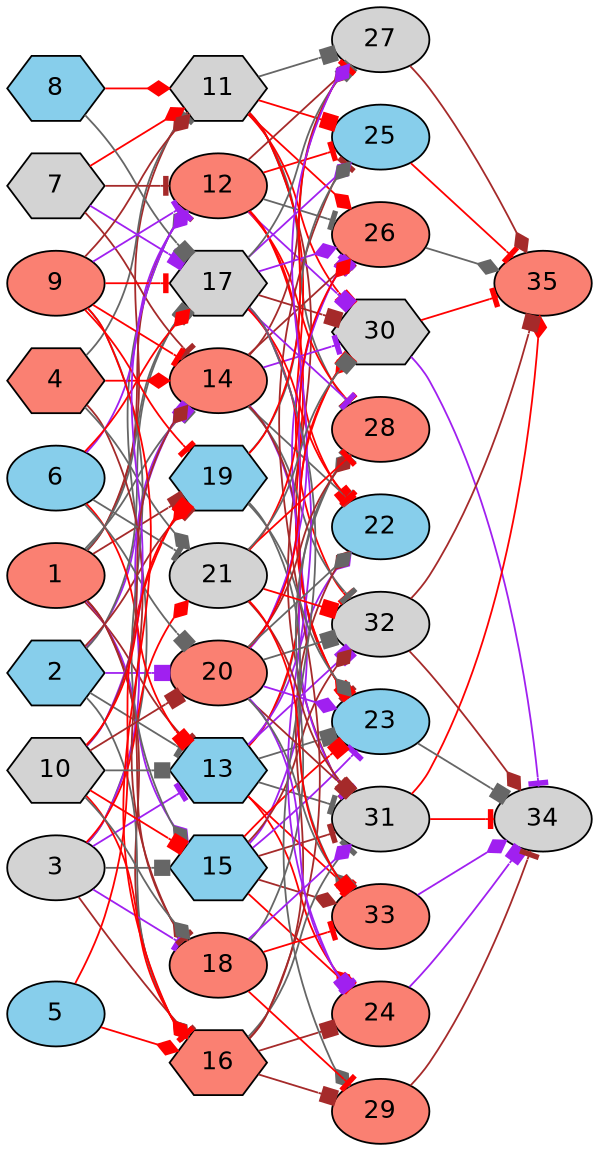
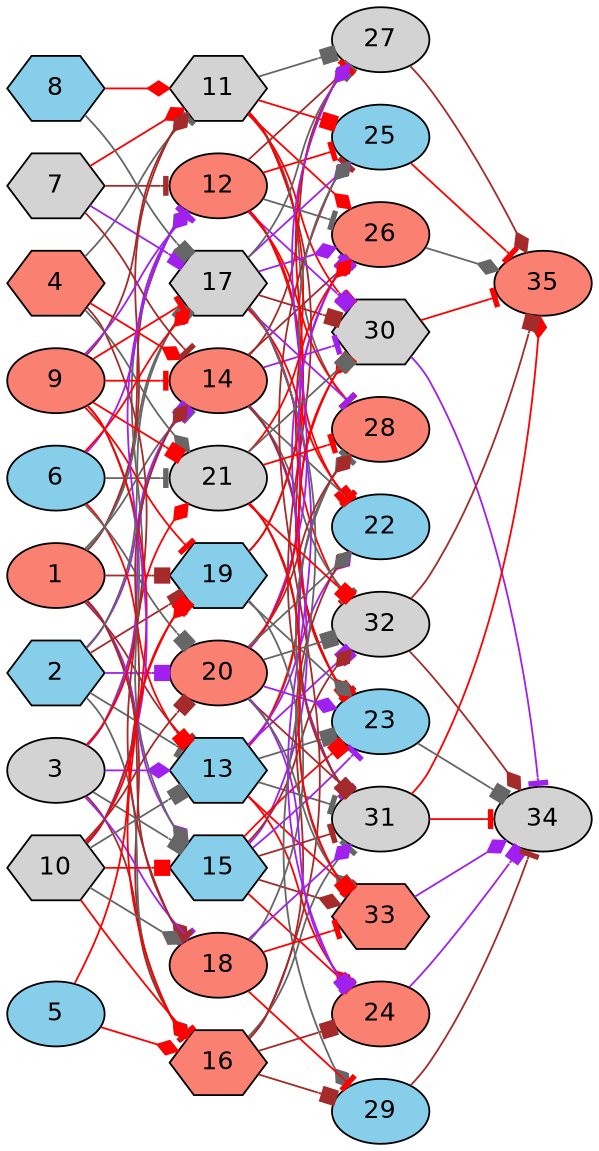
edge "9" -> "21": added
edge "3" -> "13": arrowhead tee -> diamond
node "33": shape ellipse -> hexagon
node "29": fillcolor salmon -> skyblue
